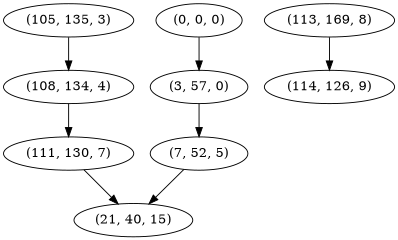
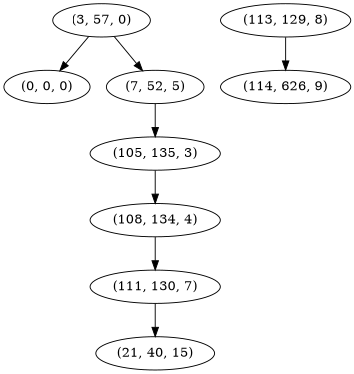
node "(113, 169, 8)": label "(113, 169, 8)" -> "(113, 129, 8)"
edge "(0, 0, 0)" -> "(3, 57, 0)": reversed
node "(114, 126, 9)": label "(114, 126, 9)" -> "(114, 626, 9)"
edge "(7, 52, 5)" -> "(21, 40, 15)": now "(7, 52, 5)" -> "(105, 135, 3)"
